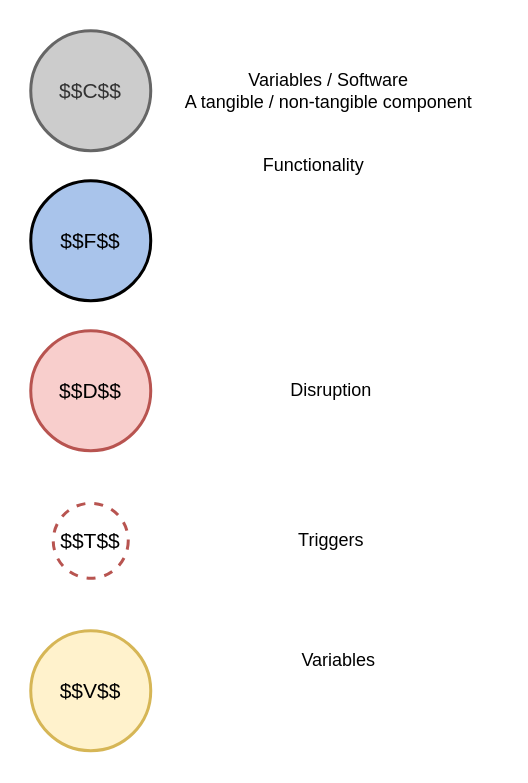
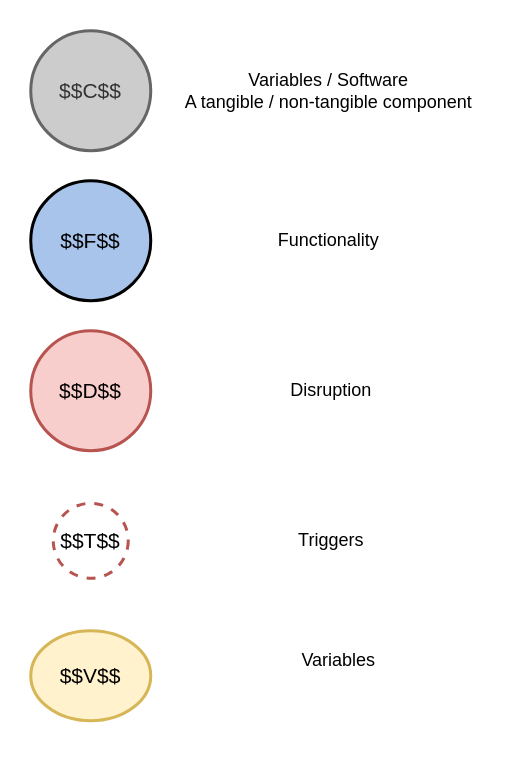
node "Functionality": moved (316, 166) -> (331, 241)
node "$$V$$": size 120x120 -> 120x90
